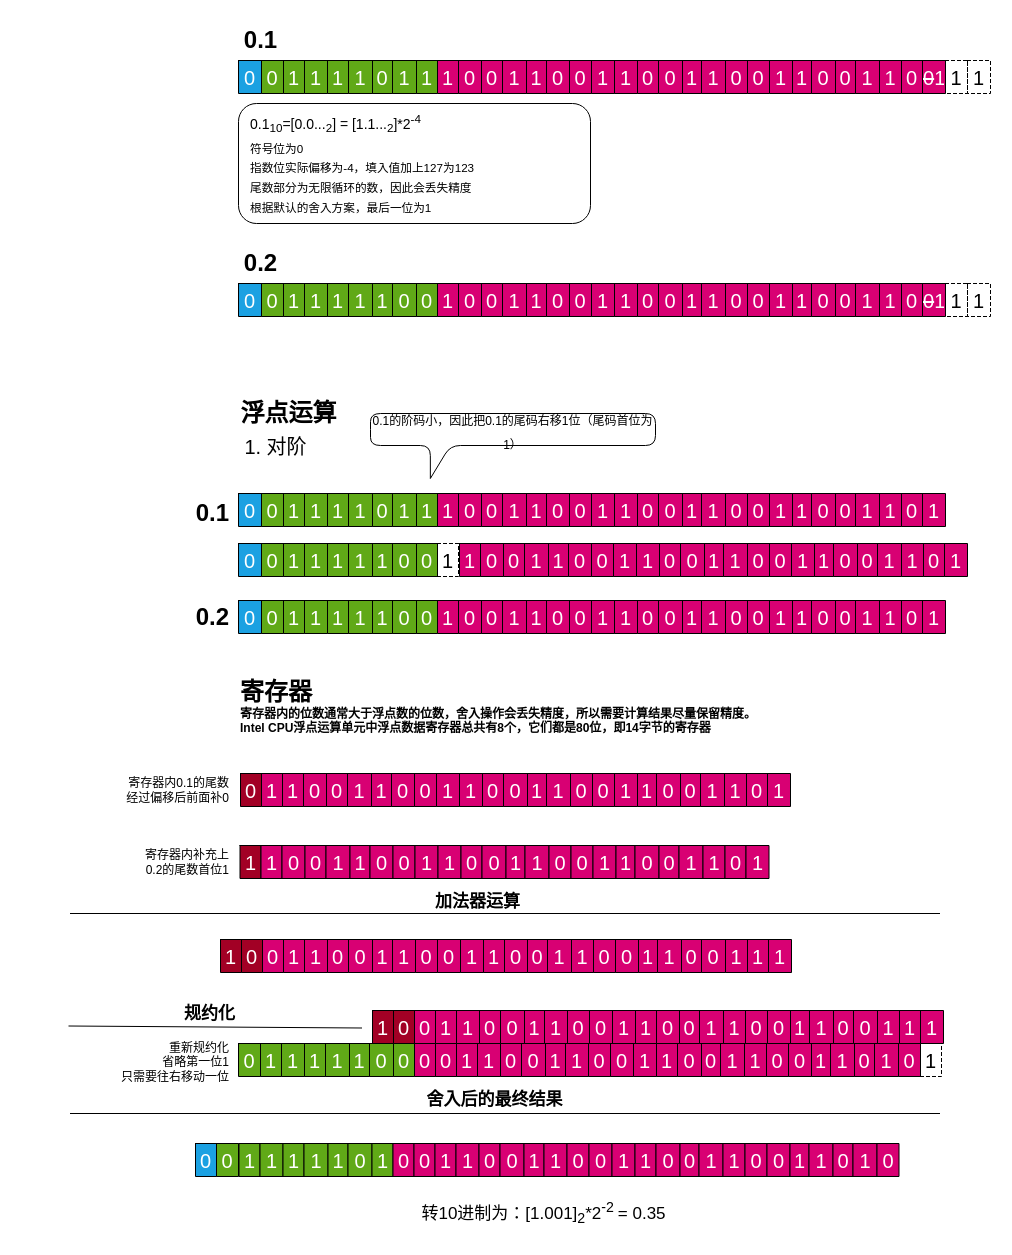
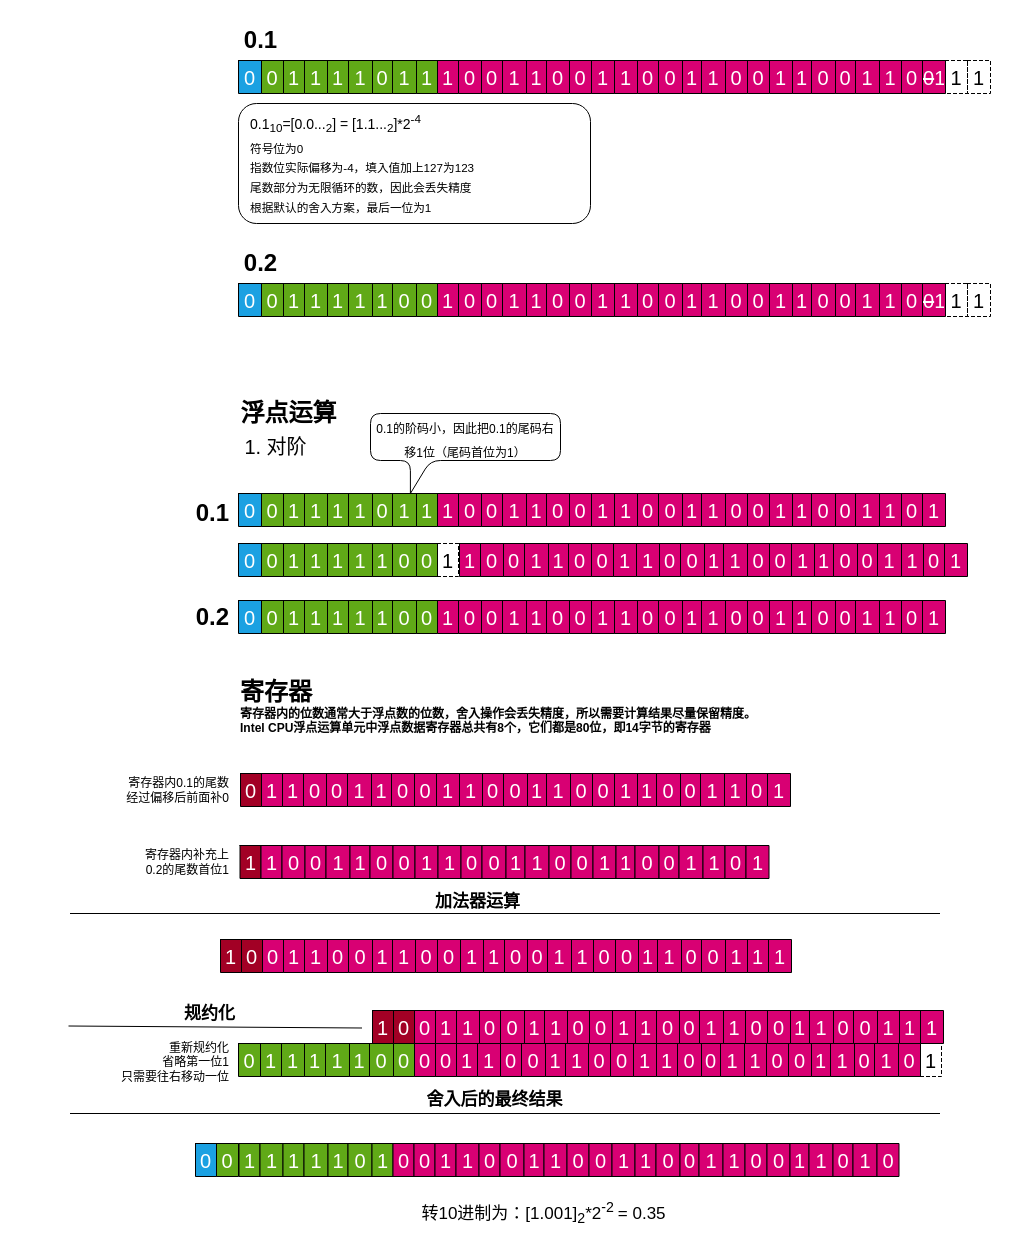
node "0.1的阶码小，因此把0.1的尾码右移1位（尾码首位为1）": size 285x65 -> 190x80
